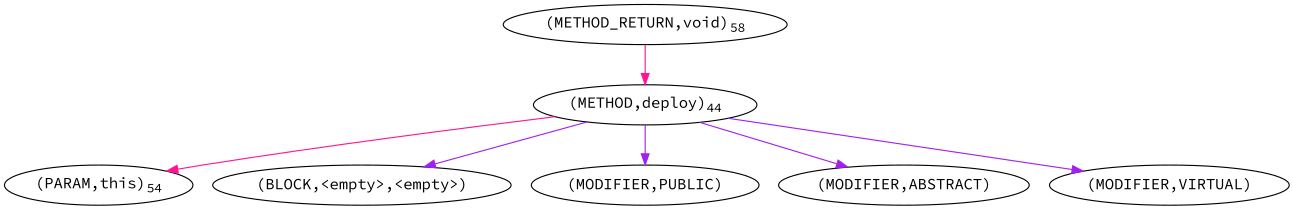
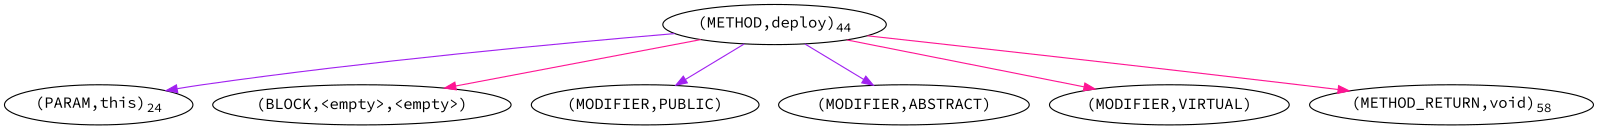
edge "(METHOD_RETURN,void)" -> "(METHOD,deploy)": reversed
edge "(METHOD,deploy)" -> "(PARAM,this)": color deeppink -> purple
edge "(METHOD,deploy)" -> "(BLOCK,<empty>,<empty>)": color purple -> deeppink
edge "(METHOD,deploy)" -> "(MODIFIER,VIRTUAL)": color purple -> deeppink
node "(PARAM,this)": text "54" -> "24"
